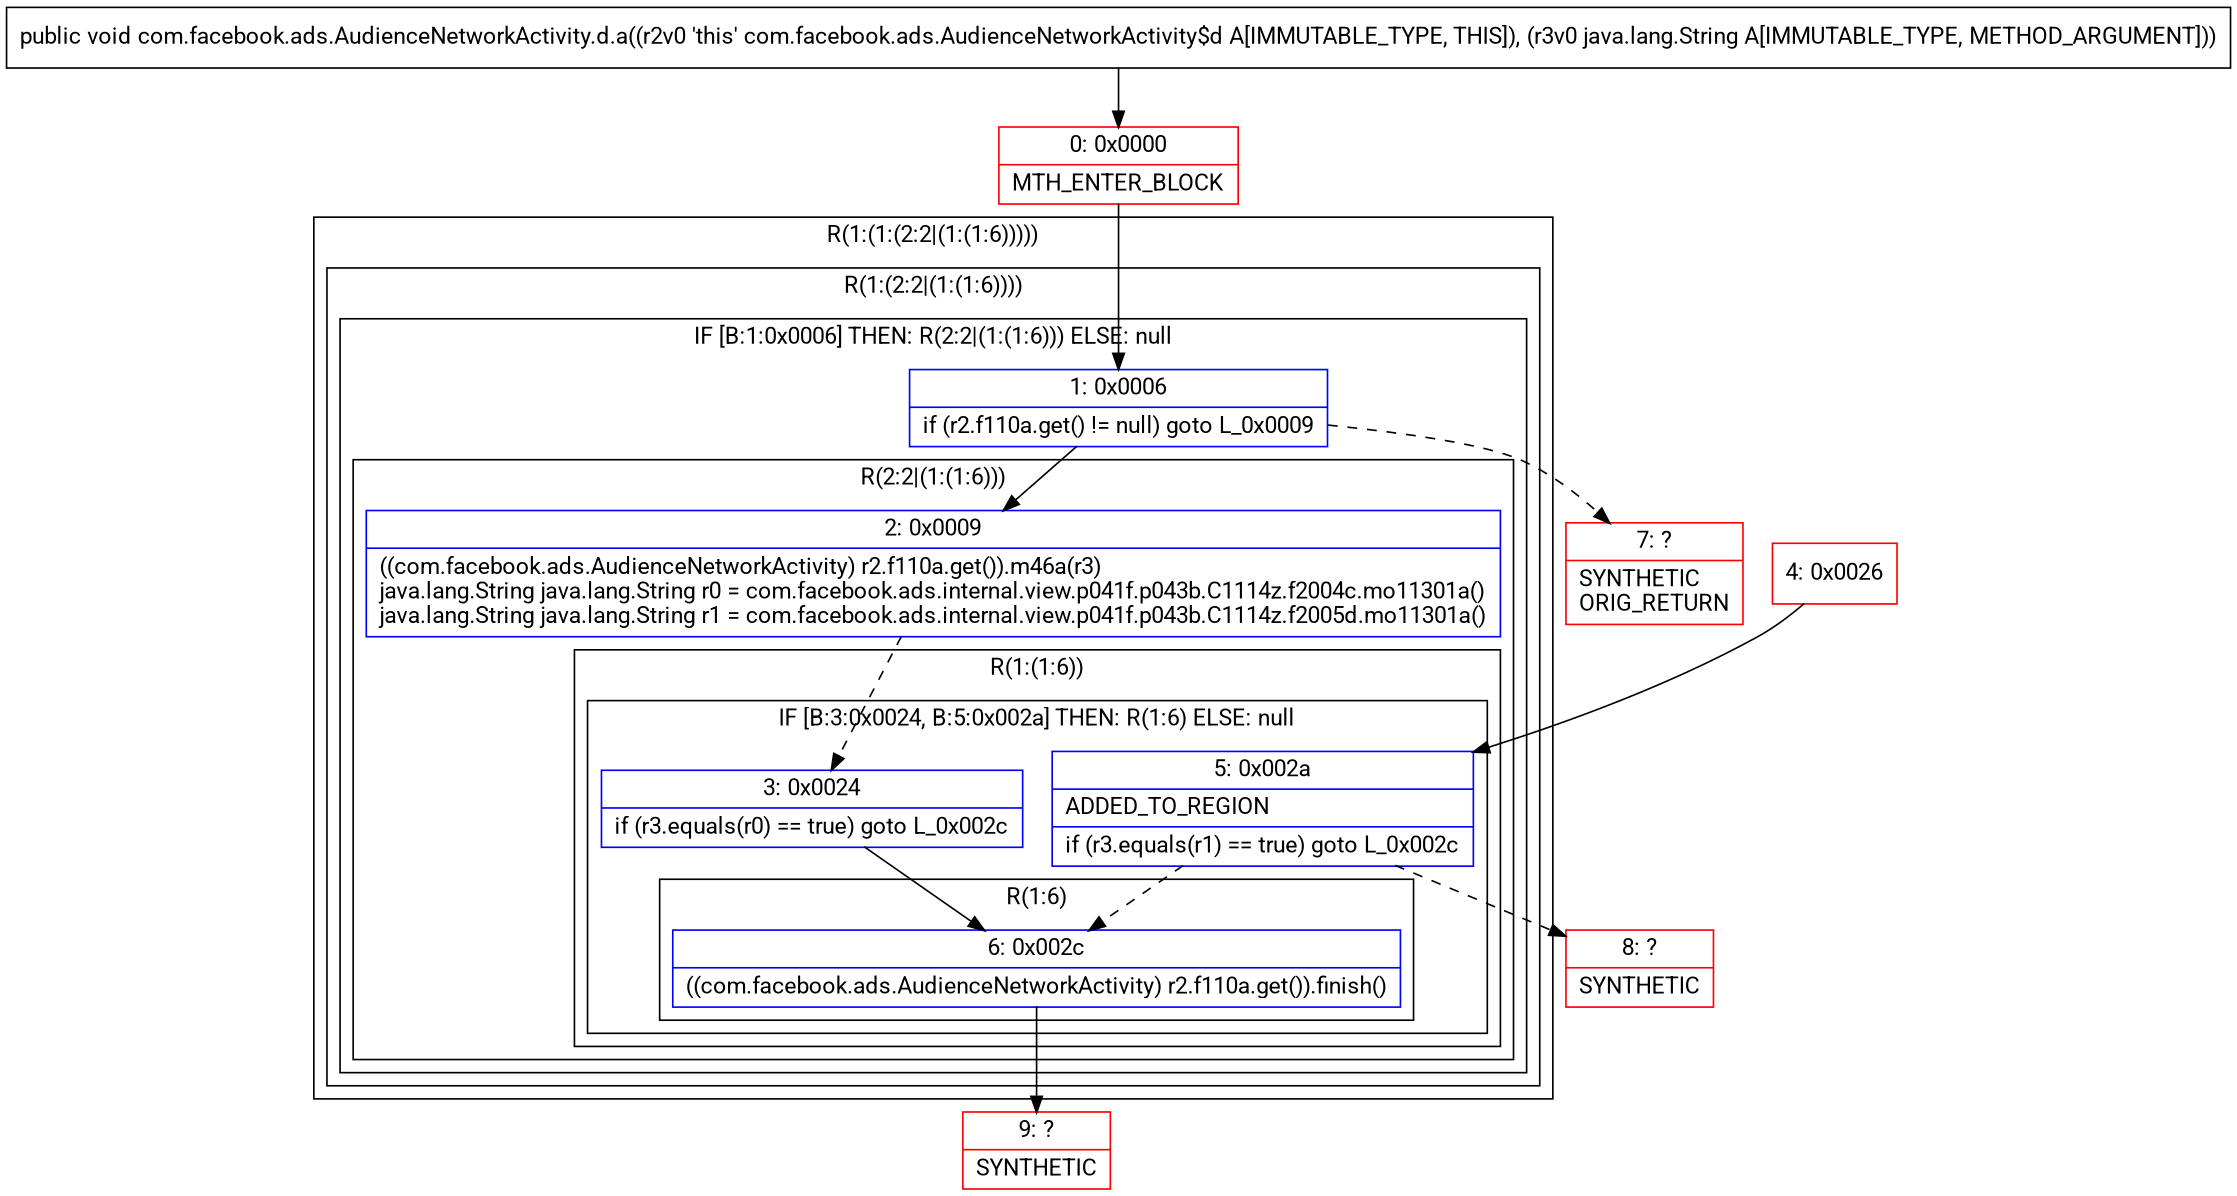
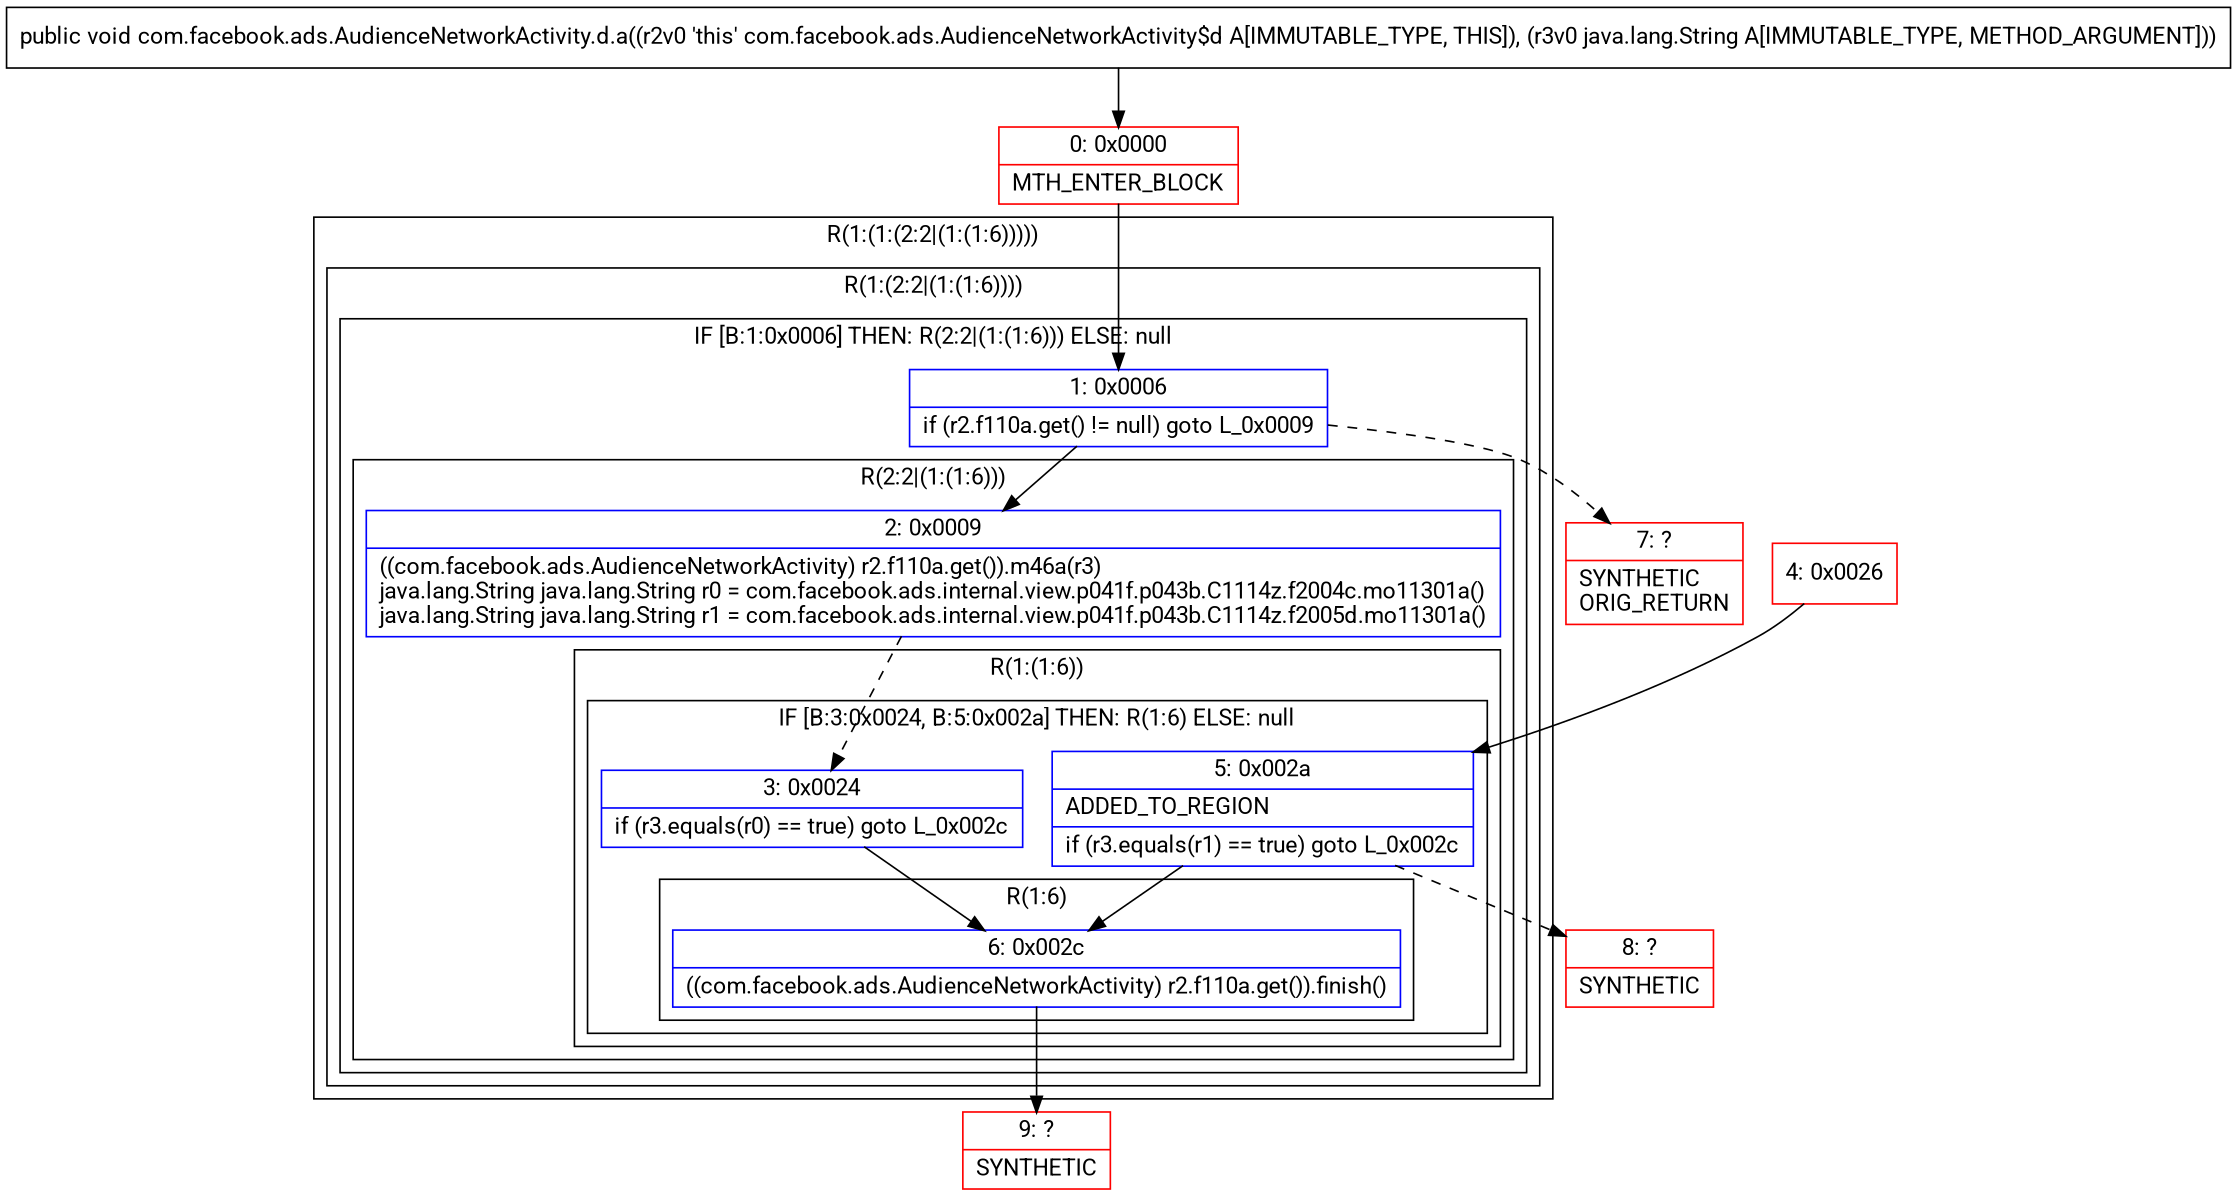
edge "5: 0x002a" -> "6: 0x002c": style dashed -> solid
